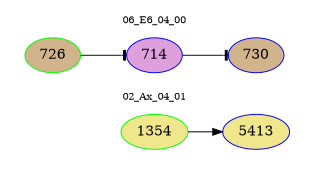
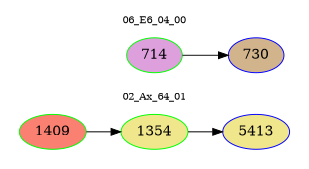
node "726": removed
node "714": color blue -> green
edge "714" -> "730": arrowhead tee -> normal
cluster "02_Ax_04_01": label "02_Ax_04_01" -> "02_Ax_64_01"
node "1409": added
